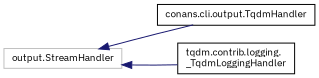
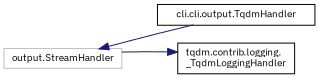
node "conans.cli.output.TqdmHandler": label "conans.cli.output.TqdmHandler" -> "cli.cli.output.TqdmHandler"
edge "tqdm.contrib.logging. _TqdmLoggingHandler" -> "output.StreamHandler": reversed
